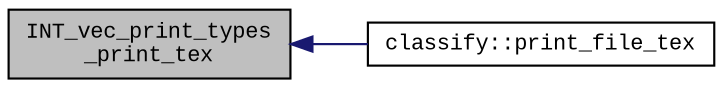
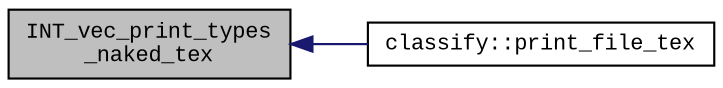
node "INT_vec_print_types _print_tex": label "INT_vec_print_types _print_tex" -> "INT_vec_print_types _naked_tex"
